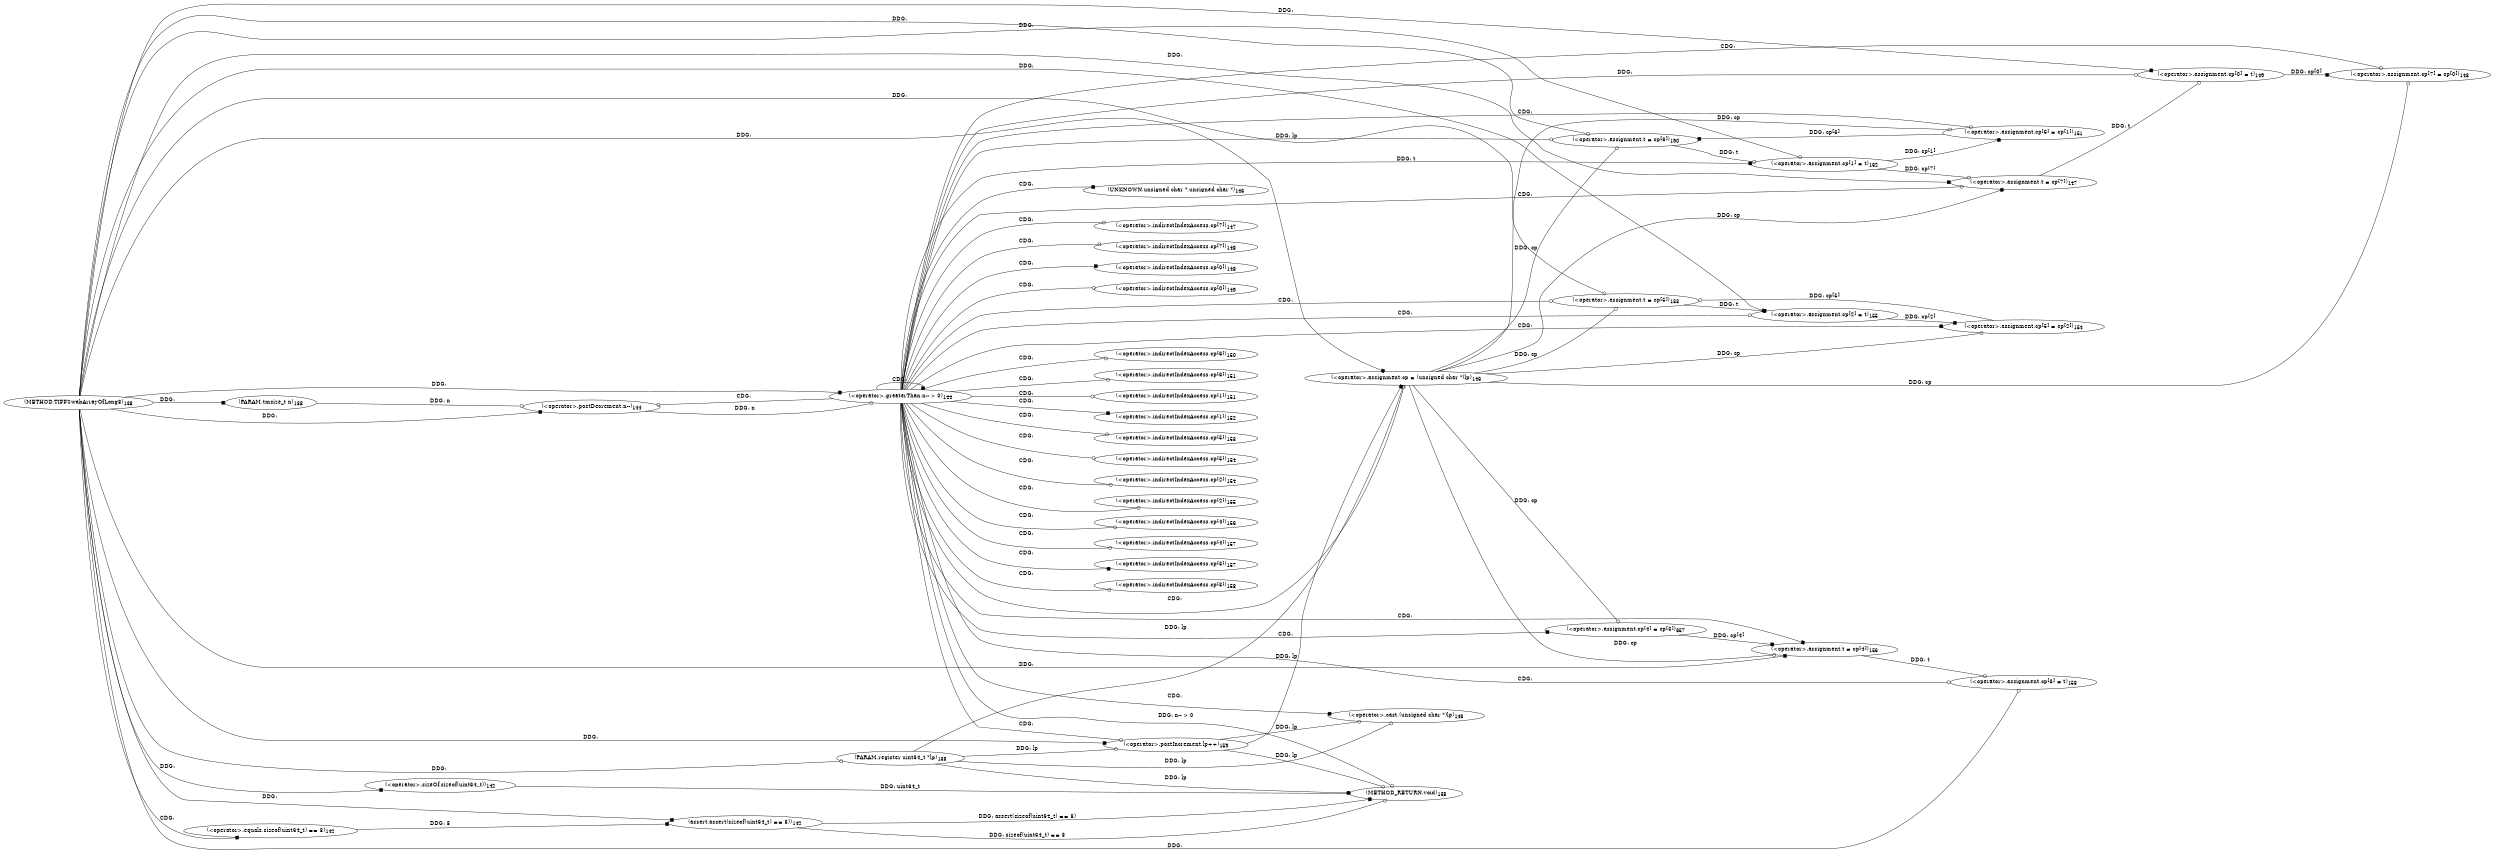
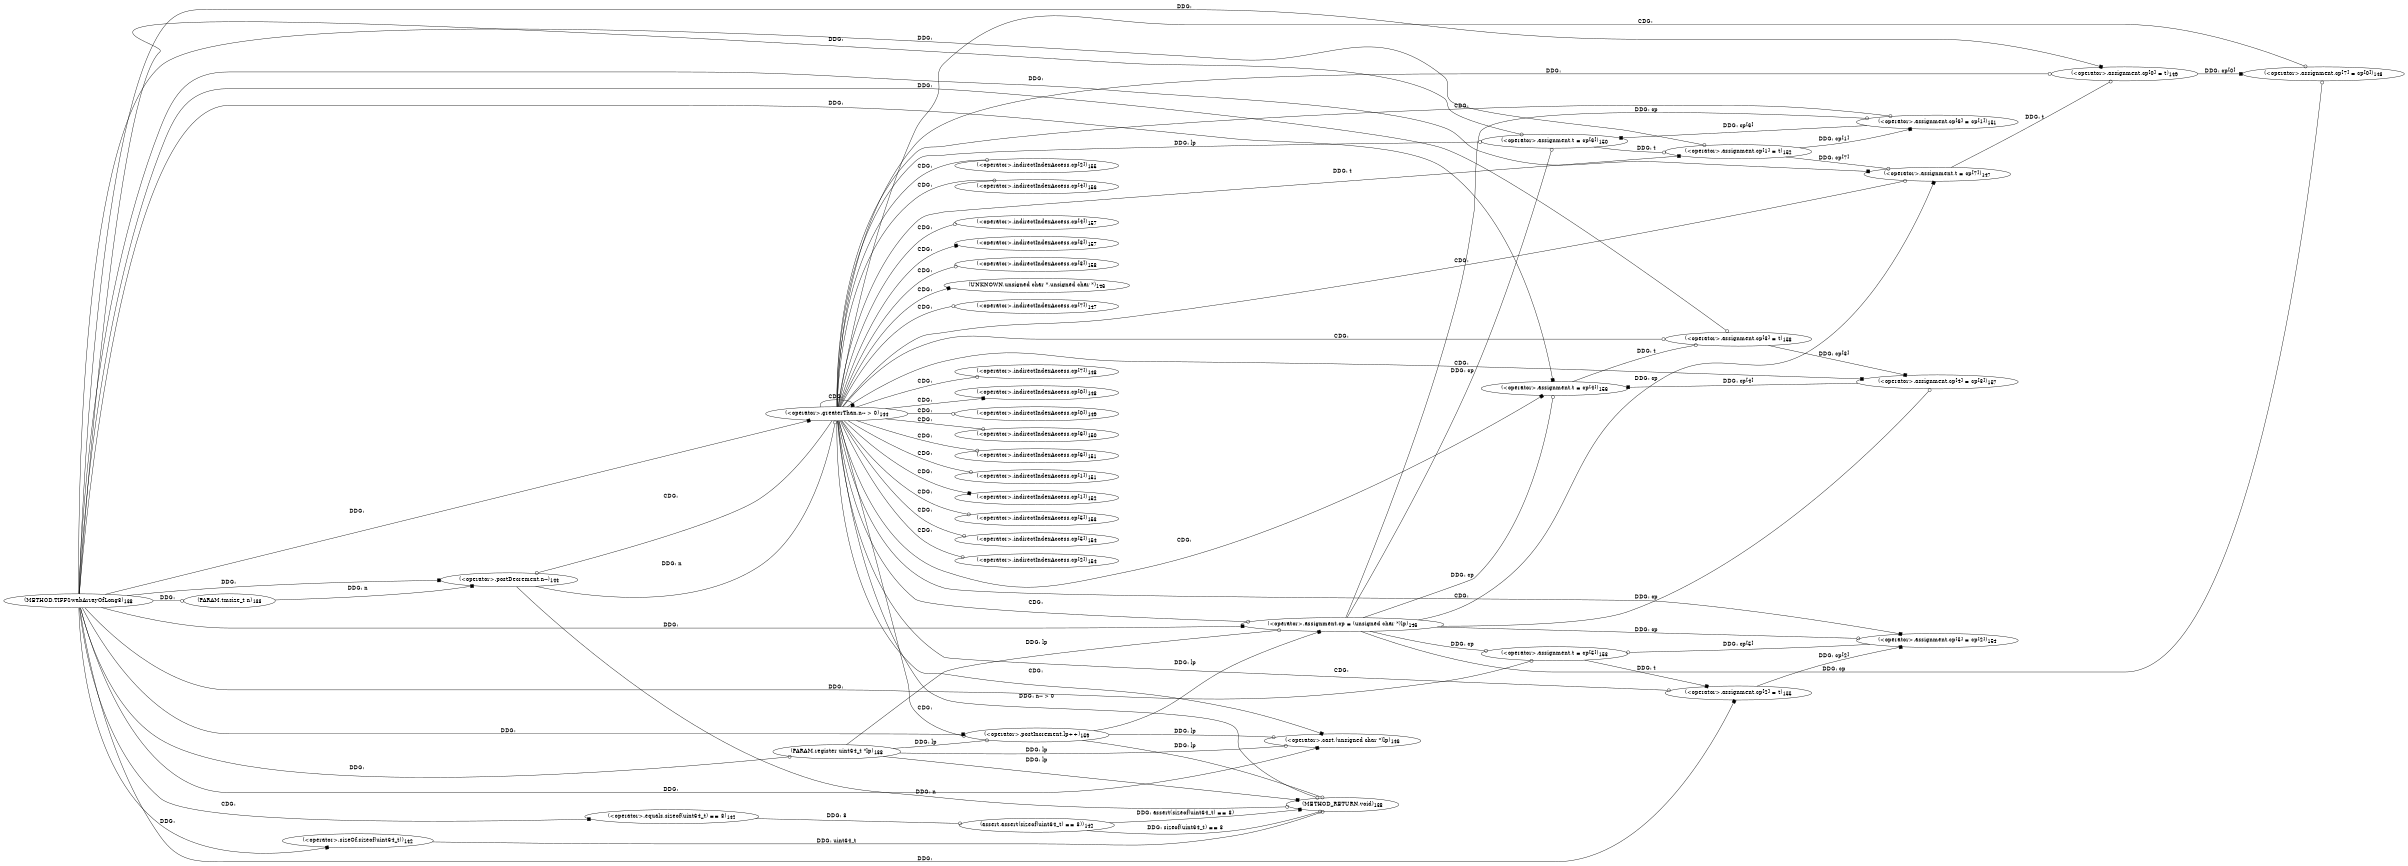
node "(<operator>.assignment,t = cp[6])": text "190" -> "150"
node "(<operator>.assignment,cp[1] = t)": text "162" -> "152"
edge "(<operator>.greaterThan,n-- > 0)" -> "(<operator>.assignment,t = cp[5])": removed, label "CDG:"
edge "(<operator>.assignment,cp[3] = t)" -> "(<operator>.assignment,cp[4] = cp[3])": added, label "DDG: cp[3]"
edge "(METHOD,TIFFSwabArrayOfLong8)" -> "(PARAM,tmsize_t n)": arrowhead box -> odot
edge "(PARAM,tmsize_t n)" -> "(<operator>.postDecrement,n--)": arrowhead odot -> box
node "(<operator>.assignment,cp[4] = cp[3])": text "657" -> "157"
edge "(<operator>.postDecrement,n--)" -> "(METHOD_RETURN,void)": added, label "DDG: n"
edge "(METHOD,TIFFSwabArrayOfLong8)" -> "(assert,assert(sizeof(uint64_t) == 8))": now "(METHOD,TIFFSwabArrayOfLong8)" -> "(<operator>.cast,(unsigned char *)lp)"
edge "(<operator>.equals,sizeof(uint64_t) == 8)" -> "(assert,assert(sizeof(uint64_t) == 8))": arrowhead box -> odot
